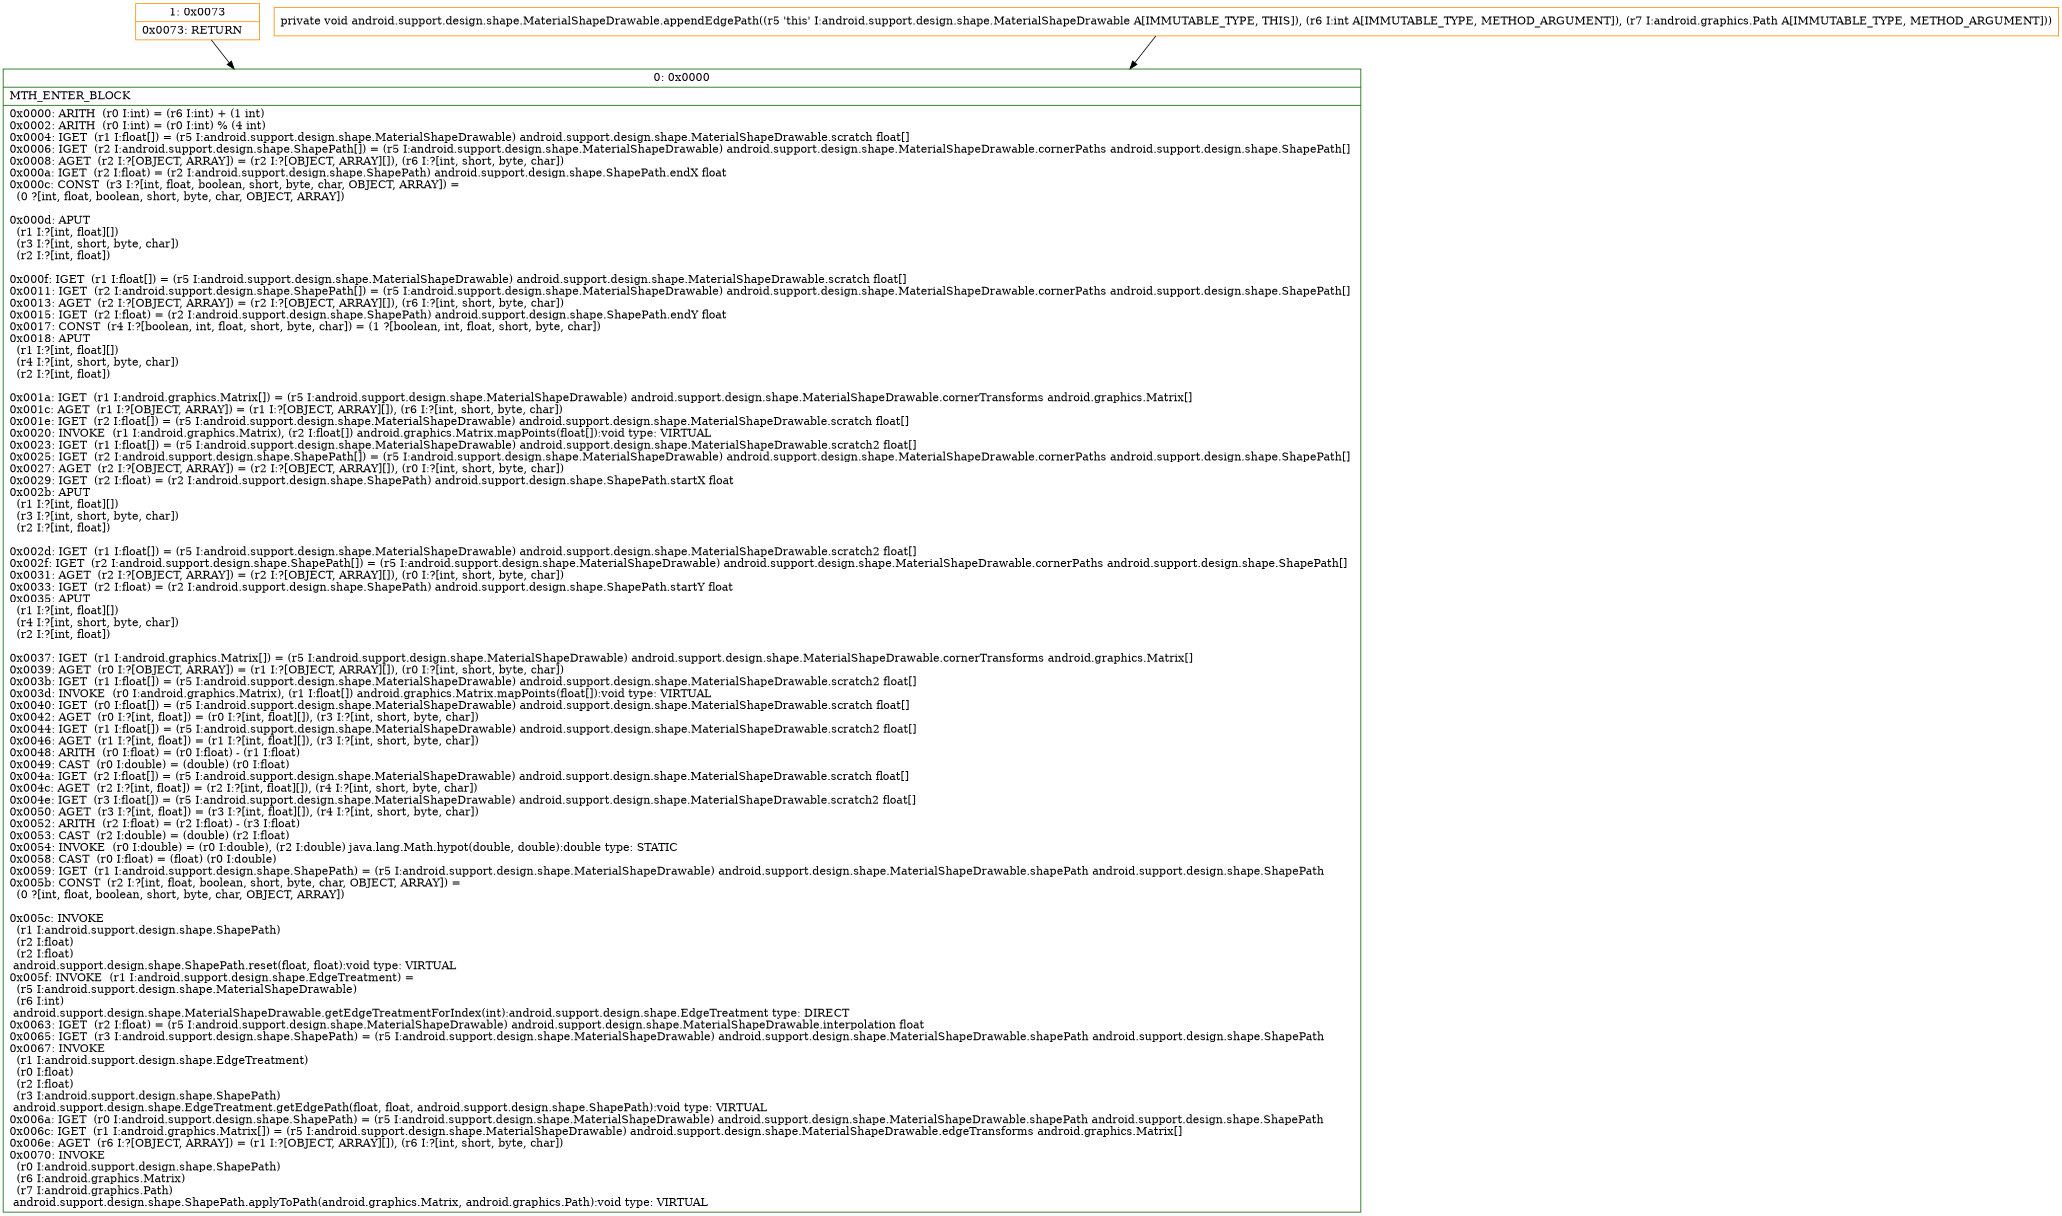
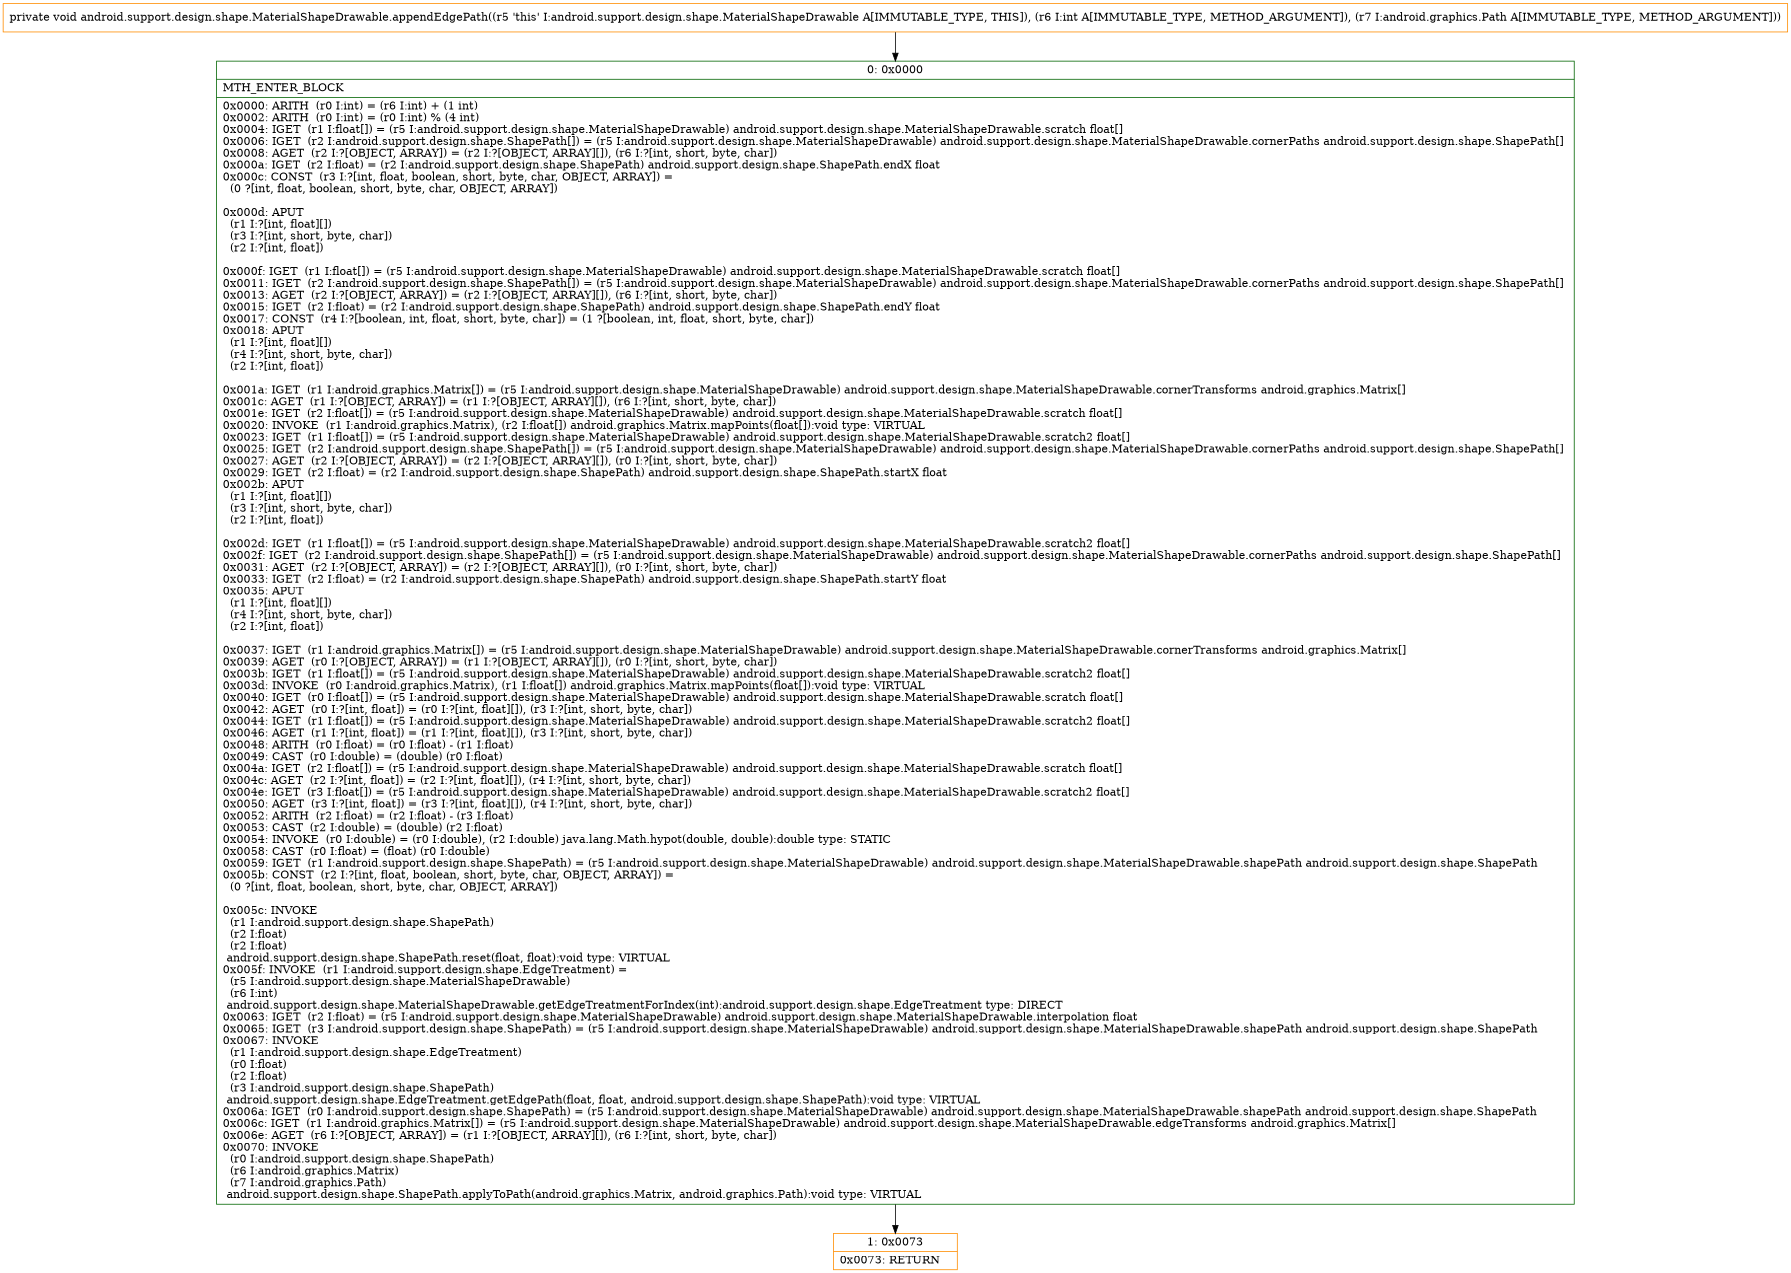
edge "1: 0x0073" -> "0: 0x0000": reversed
